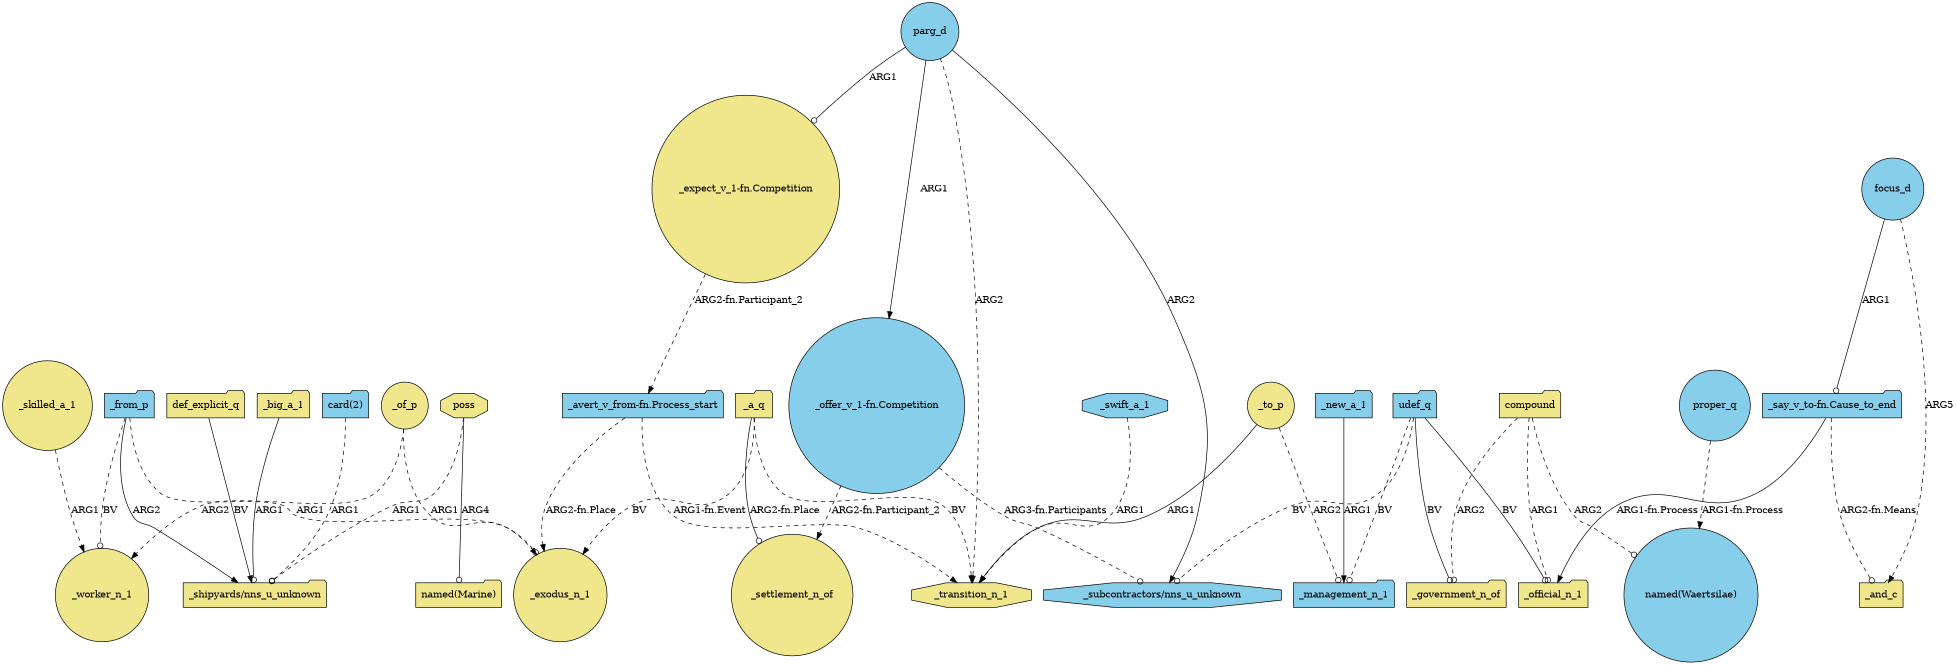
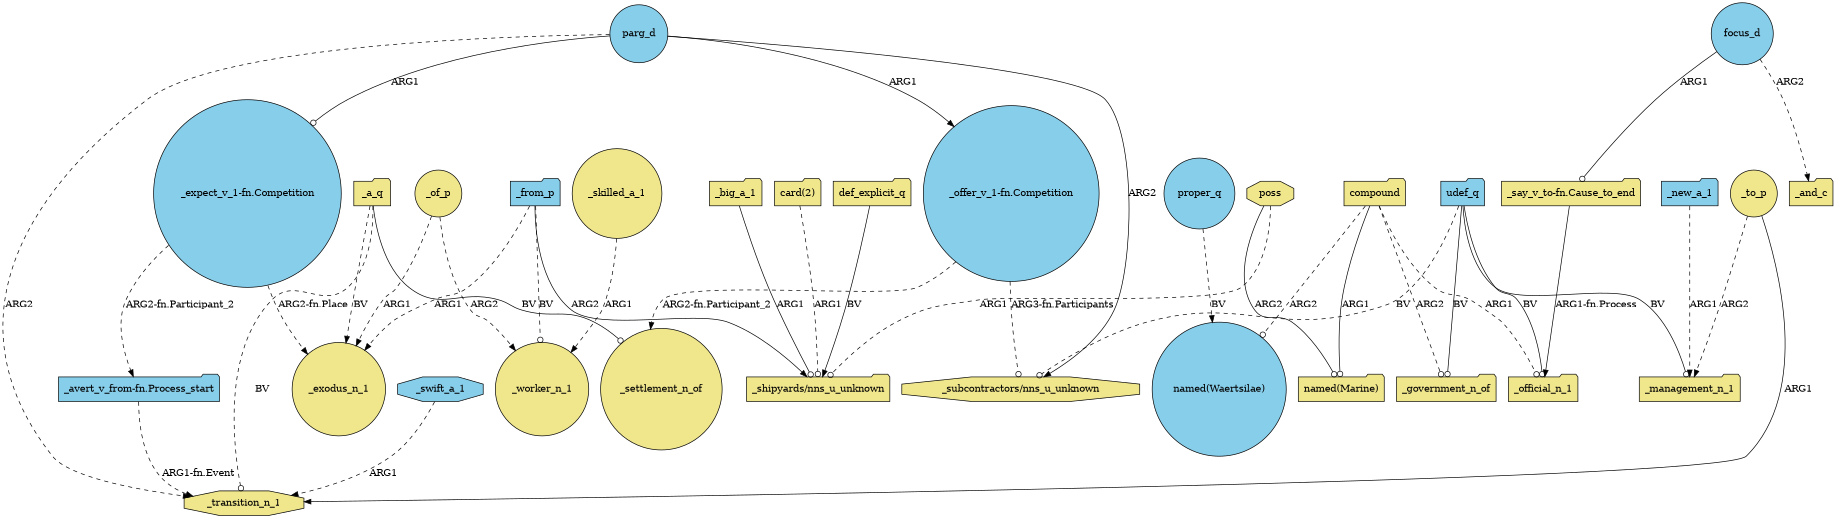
node "_expect_v_1-fn.Competition": fillcolor khaki -> skyblue
edge "compound" -> "named(Marine)": added, label "ARG1"
node "card(2)": fillcolor skyblue -> khaki
node "_say_v_to-fn.Cause_to_end": fillcolor skyblue -> khaki
edge "focus_d" -> "_and_c": label "ARG5" -> "ARG2"
edge "_avert_v_from-fn.Process_start" -> "_exodus_n_1": now "_expect_v_1-fn.Competition" -> "_exodus_n_1"
edge "_new_a_1" -> "_management_n_1": style solid -> dashed
edge "udef_q" -> "_management_n_1": style dashed -> solid
edge "_a_q" -> "_transition_n_1": arrowhead normal -> odot
edge "_say_v_to-fn.Cause_to_end" -> "_and_c": removed, label "ARG2-fn.Means"
edge "_to_p" -> "_management_n_1": arrowhead odot -> normal
edge "poss" -> "named(Marine)": label "ARG4" -> "ARG2"
edge "_a_q" -> "_settlement_n_of": label "ARG2-fn.Place" -> "BV"
edge "proper_q" -> "named(Waertsilae)": label "ARG1-fn.Process" -> "BV"
edge "_from_p" -> "_exodus_n_1": arrowhead odot -> normal
node "_subcontractors/nns_u_unknown": fillcolor skyblue -> khaki
node "_management_n_1": fillcolor skyblue -> khaki
